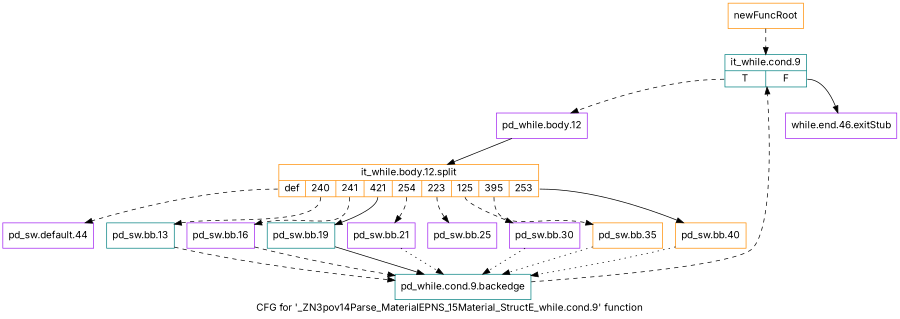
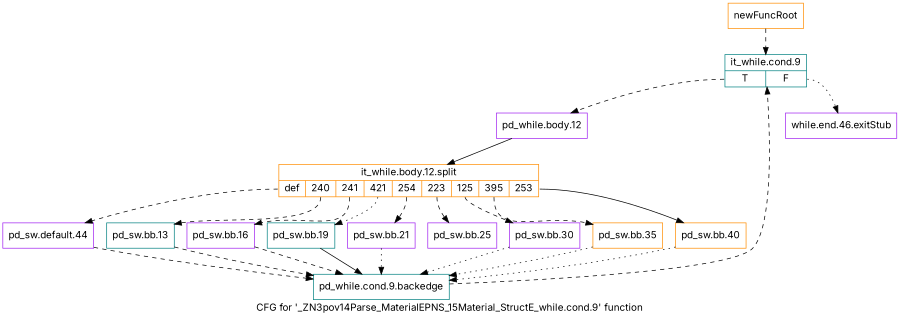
edge "it_while.cond.9" -> "while.end.46.exitStub": style solid -> dotted
edge "it_while.body.12.split" -> "pd_sw.bb.19": style solid -> dotted
edge "pd_sw.default.44" -> "pd_while.cond.9.backedge": added
